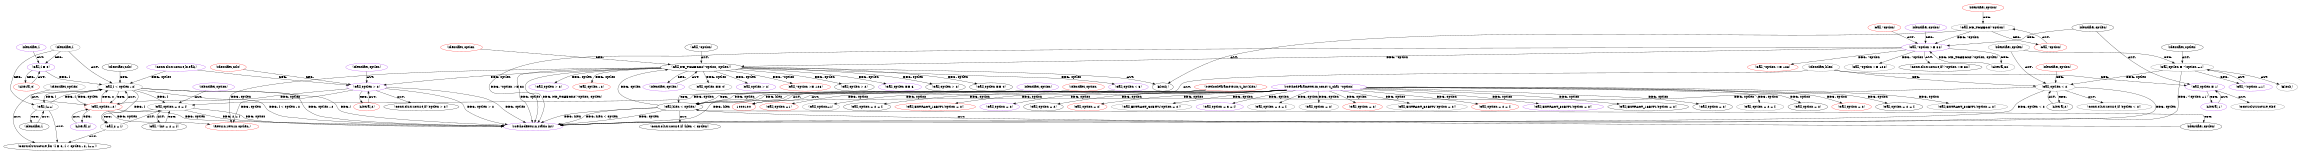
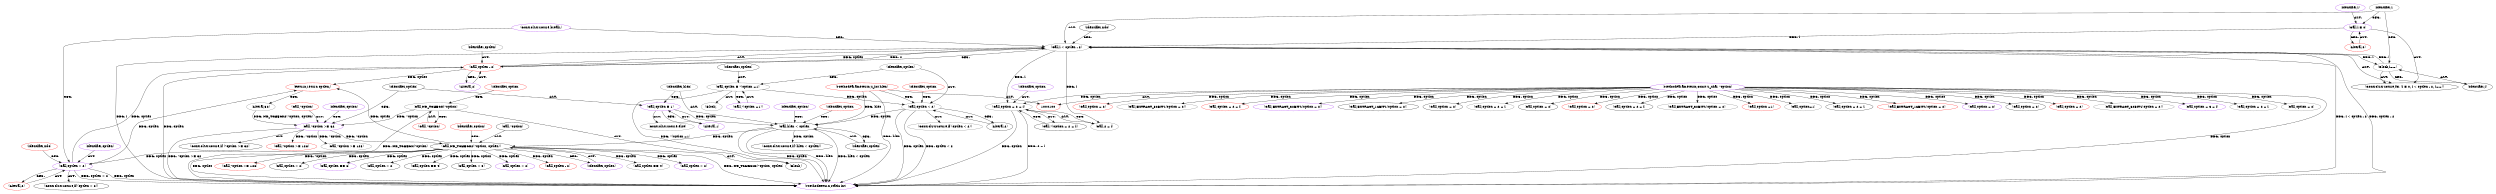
edge "(Call,*option >= 32)" -> "(Literal,32)": now "(Return,return optlen;)" -> "(Literal,32)"
edge "(ControlStructure,break;)" -> "(Call,i < optlen - 2)": label "DDG: optlen" -> "CFG: "
edge "(Call,ND_TCHECK2(*option, optlen))" -> "(Call,optlen < 3)": label "DDG: optlen" -> "DDG: option"
edge "(Identifier,hlen)" -> "(Call,optlen < 2)": now "(MethodParameterIn,u_int hlen)" -> "(Call,optlen < 2)"
node "(Call,optlen < 3)": color purple -> black
edge "(Call,optlen < 3)" -> "(Call,hlen < optlen)": now "(Call,optlen = 1)" -> "(Call,hlen < optlen)"
node "(Call,i++)": label "(Call,i++)" -> "(Block,i++)"
edge "(Call,hlen < optlen)" -> "(ControlStructure,if (hlen < optlen))": label "AST: " -> "DDG: option"
node "(Call,*(int + 2 + i))": label "(Call,*(int + 2 + i))" -> "(Call,*(option + 2 + i))"
edge "(Call,2 + i)" -> "(ControlStructure,for (i = 0; i < optlen - 2; i++))": now "(Call,i = 0)" -> "(ControlStructure,for (i = 0; i < optlen - 2; i++))"
edge "(MethodParameterIn,const u_char *option)" -> "(MethodReturn,static int)": added, label "DDG: option"
edge "(Call,ND_TCHECK(*option))" -> "(MethodReturn,static int)": added, label "DDG: ND_TCHECK(*option)"
